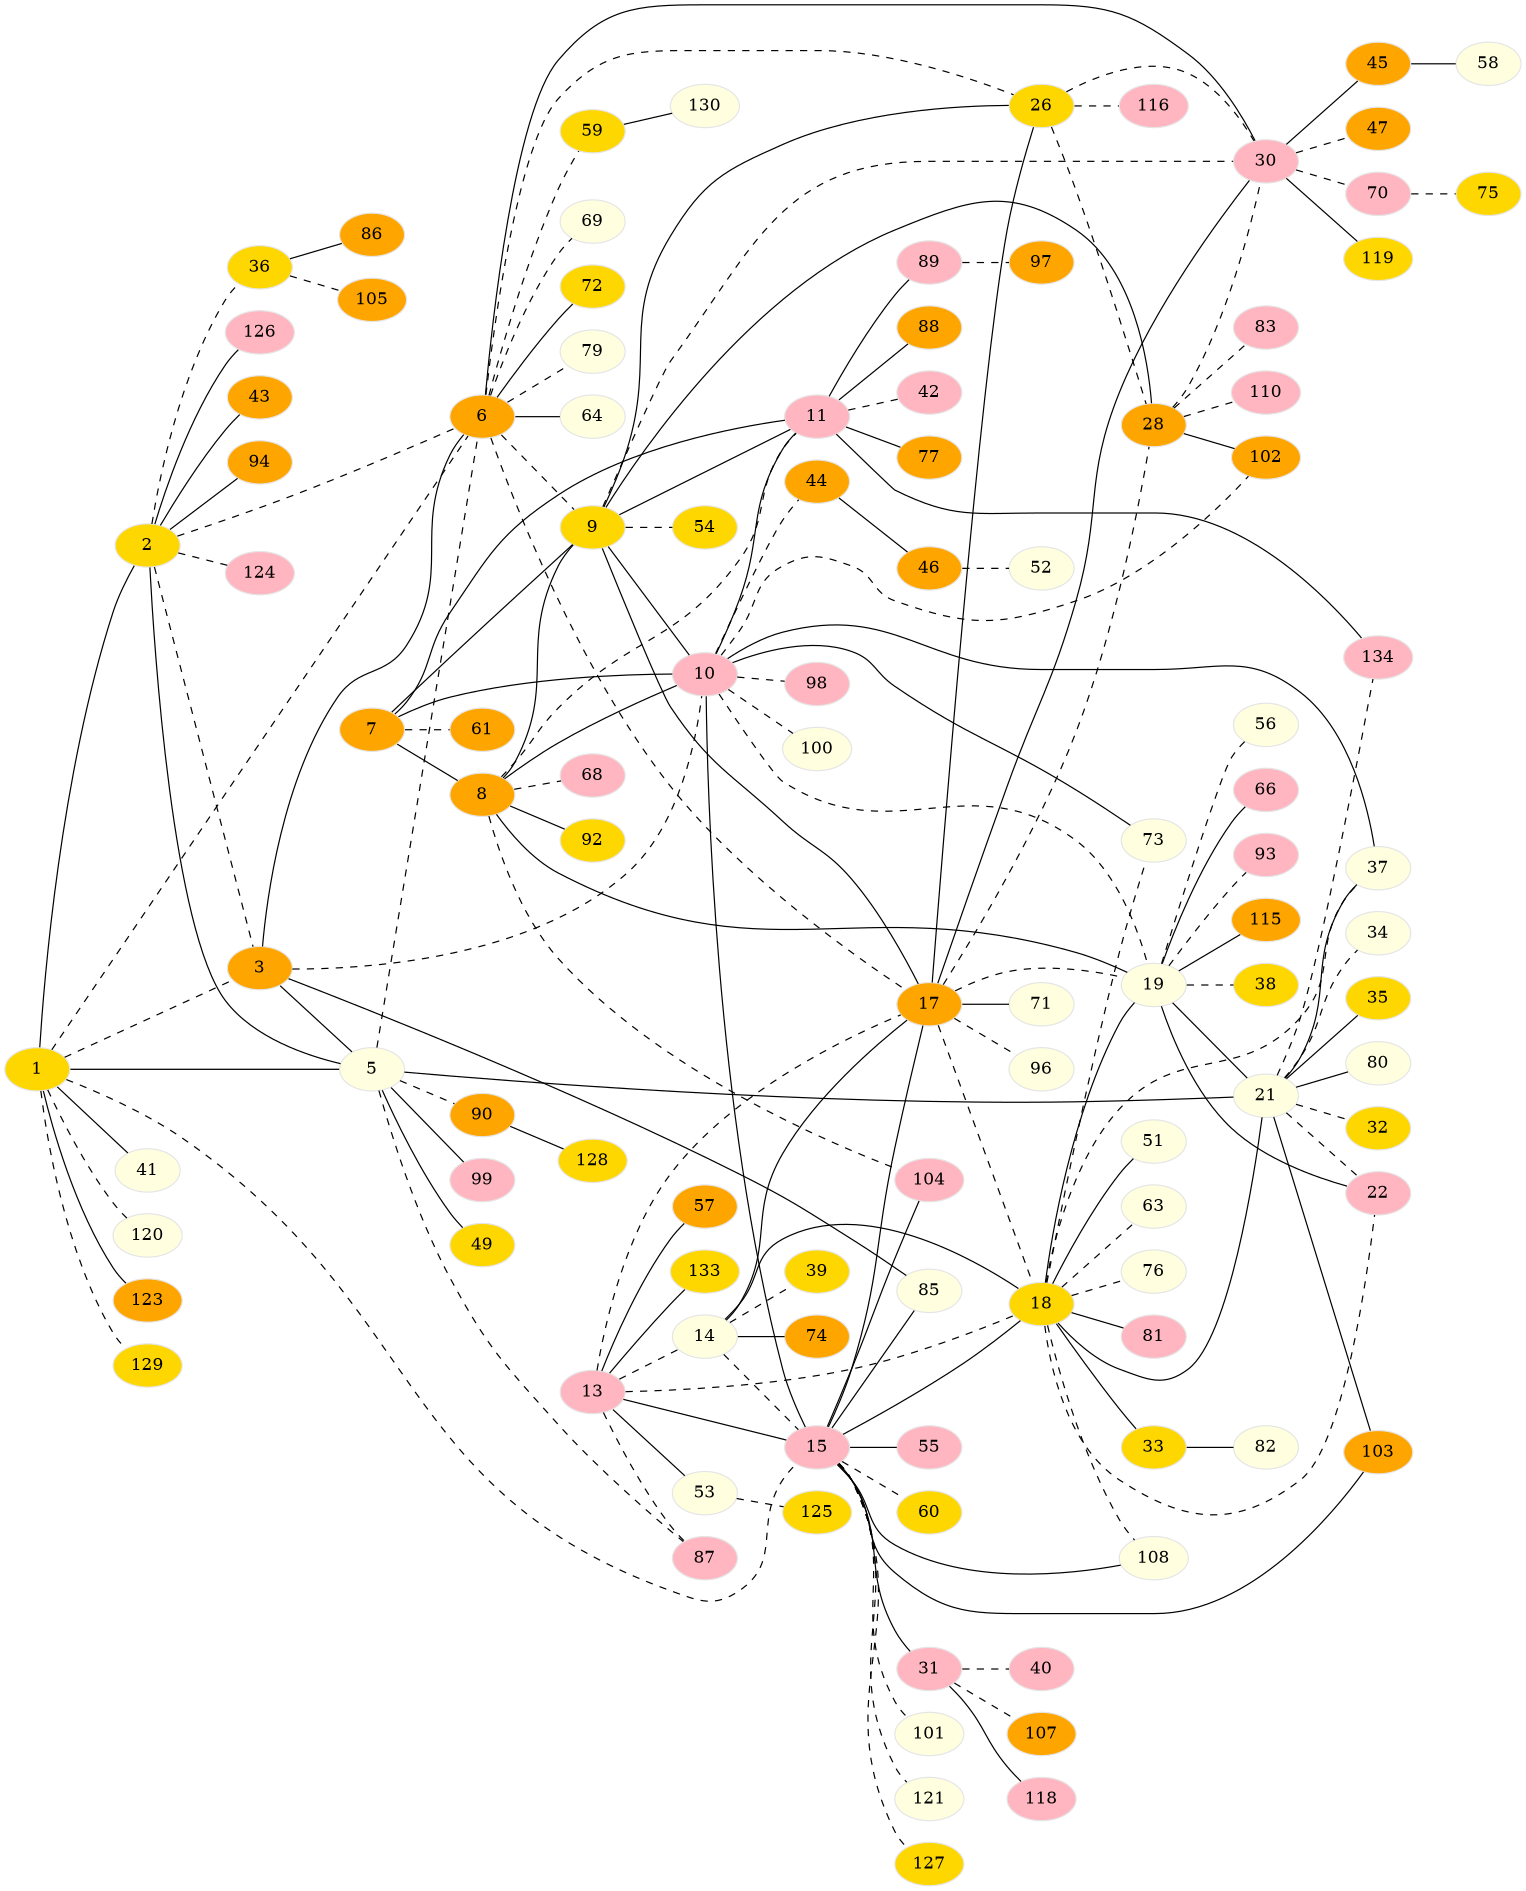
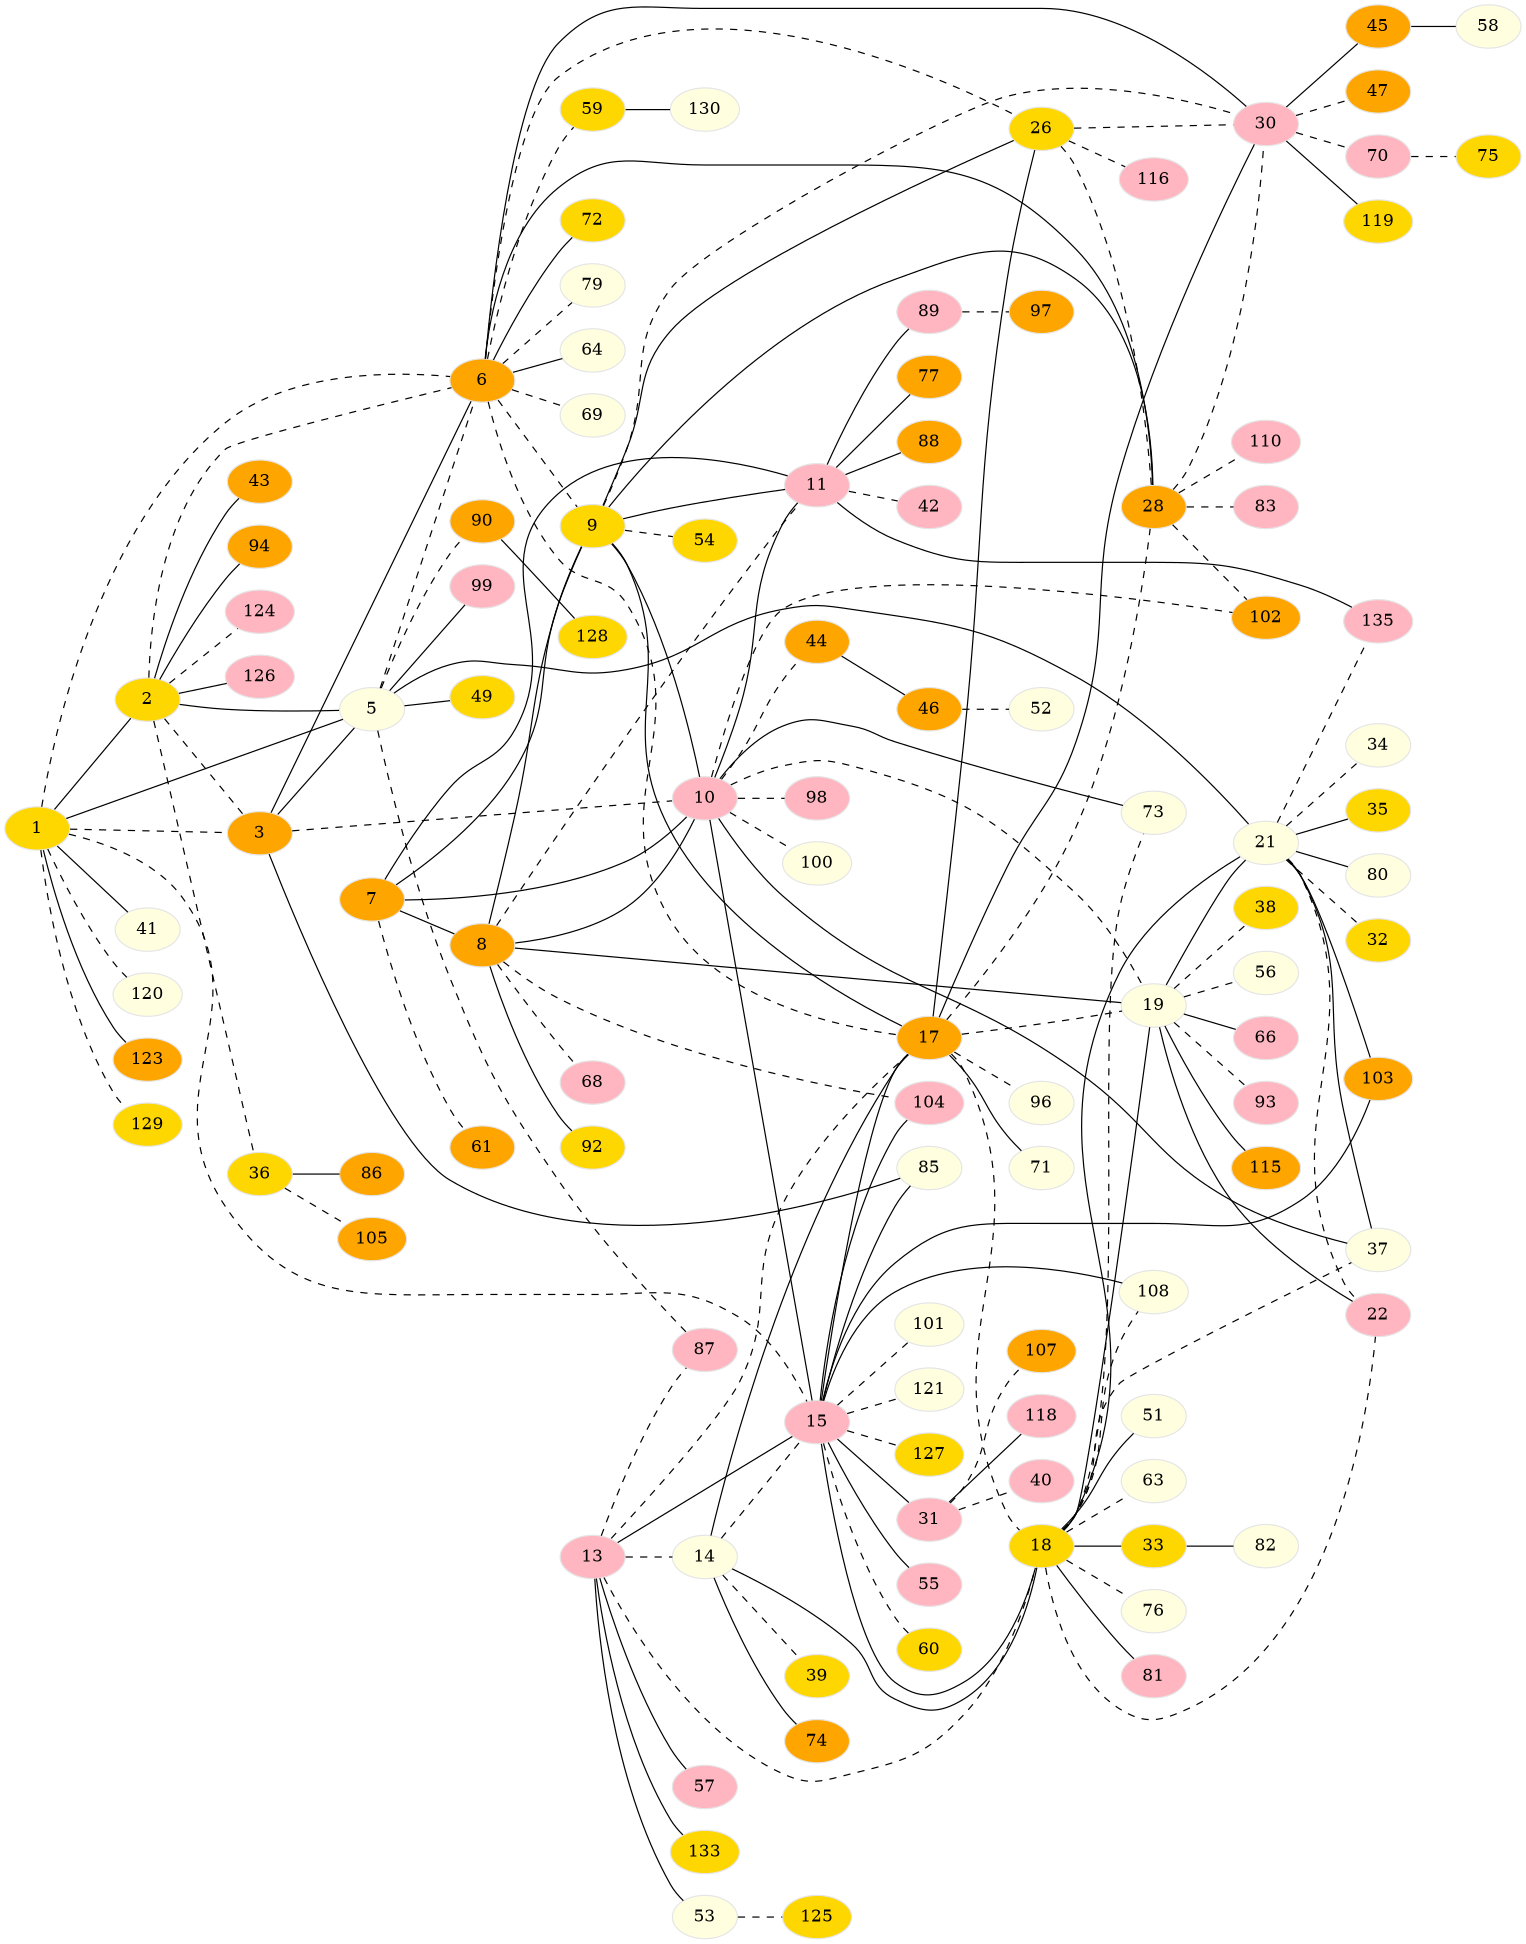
edge "6" -- "28": added
edge "28" -- "102": style solid -> dashed
node "134": label "134" -> "135"
node "57": fillcolor orange -> lightpink
